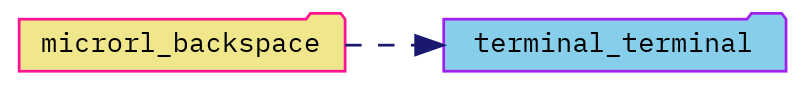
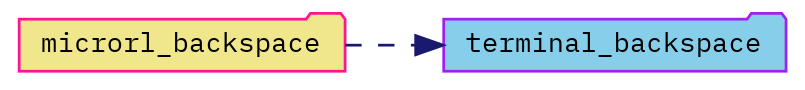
node "terminal_terminal": label "terminal_terminal" -> "terminal_backspace"
